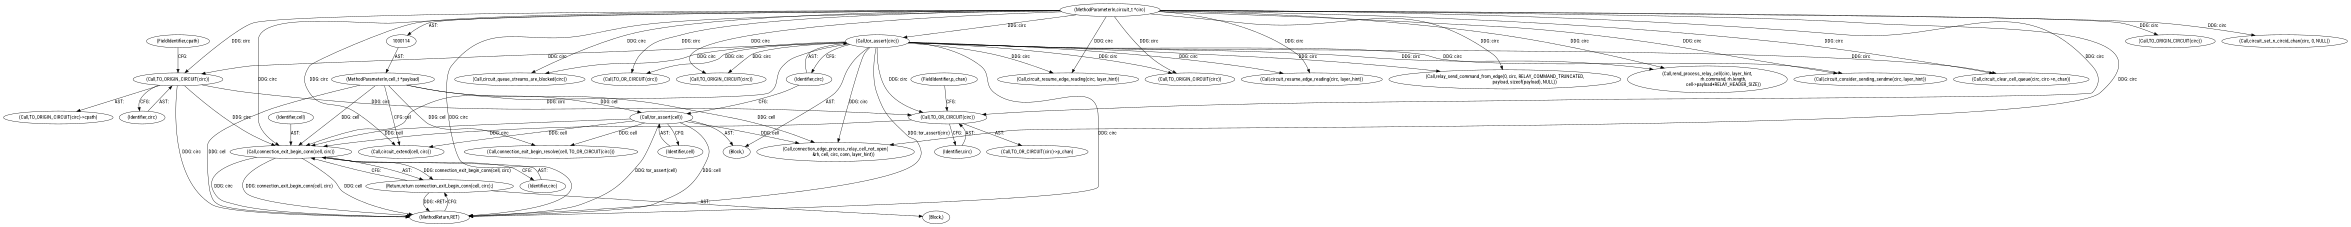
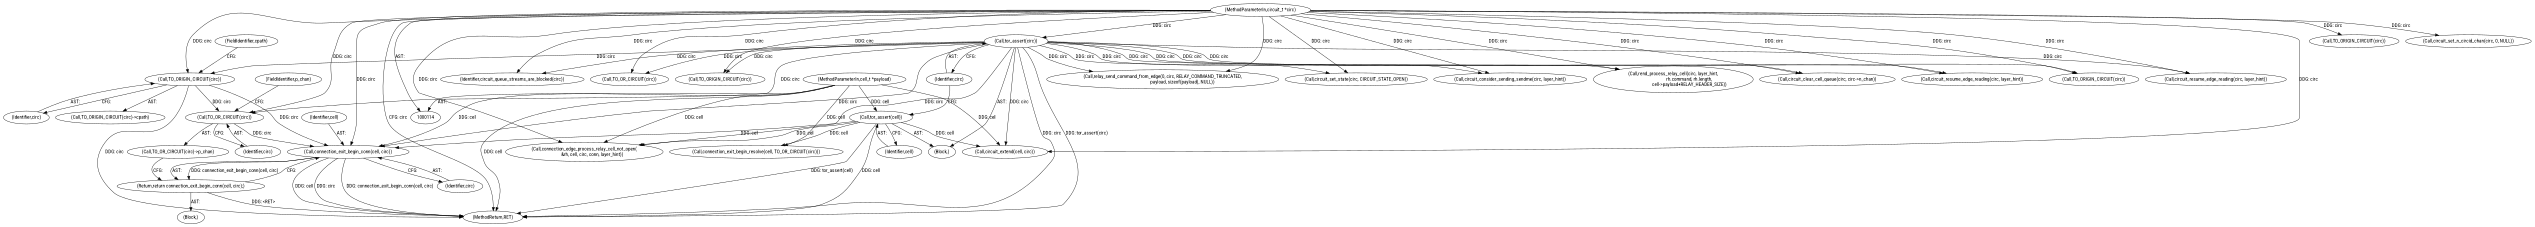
edge "1000114" -> "(MethodParameterIn,cell_t *payload)": reversed
node "(Call,circuit_queue_streams_are_blocked(circ))": label "(Call,circuit_queue_streams_are_blocked(circ))" -> "(Identifier,circuit_queue_streams_are_blocked(circ))"
node "(Call,circuit_set_state(circ, CIRCUIT_STATE_OPEN))": added
edge "(Call,tor_assert(circ))" -> "(Call,circuit_extend(cell, circ))": added, label "DDG: circ"
edge "(MethodParameterIn,cell_t *payload)" -> "(Call,circuit_extend(cell, circ))": label "CFG: cell" -> "DDG: cell"
edge "(MethodParameterIn,circuit_t *circ)" -> "(MethodReturn,RET)": label "DDG: circ" -> "CFG: circ"
edge "(MethodReturn,RET)" -> "(Return,return connection_exit_begin_conn(cell, circ);)": now "(Call,TO_OR_CIRCUIT(circ)->p_chan)" -> "(Return,return connection_exit_begin_conn(cell, circ);)"
